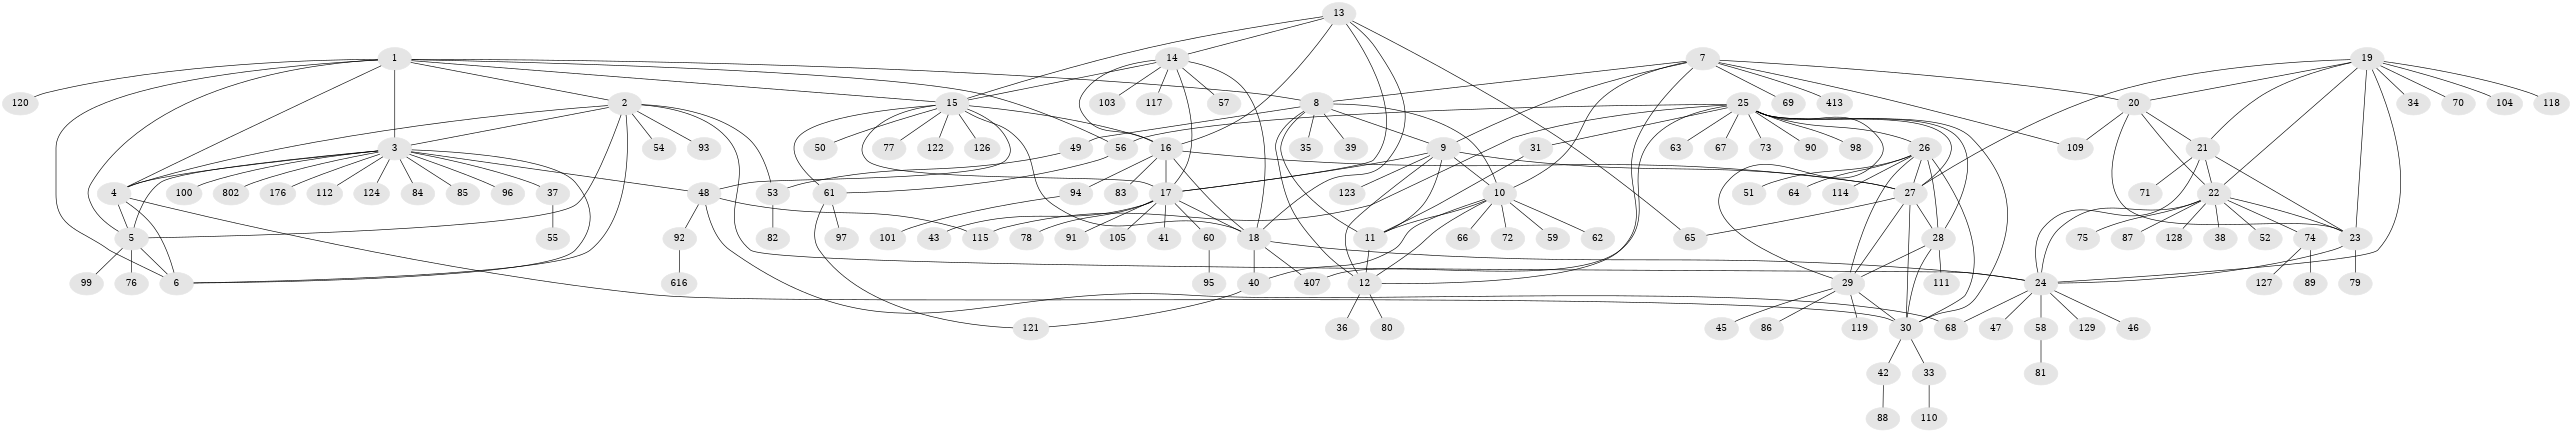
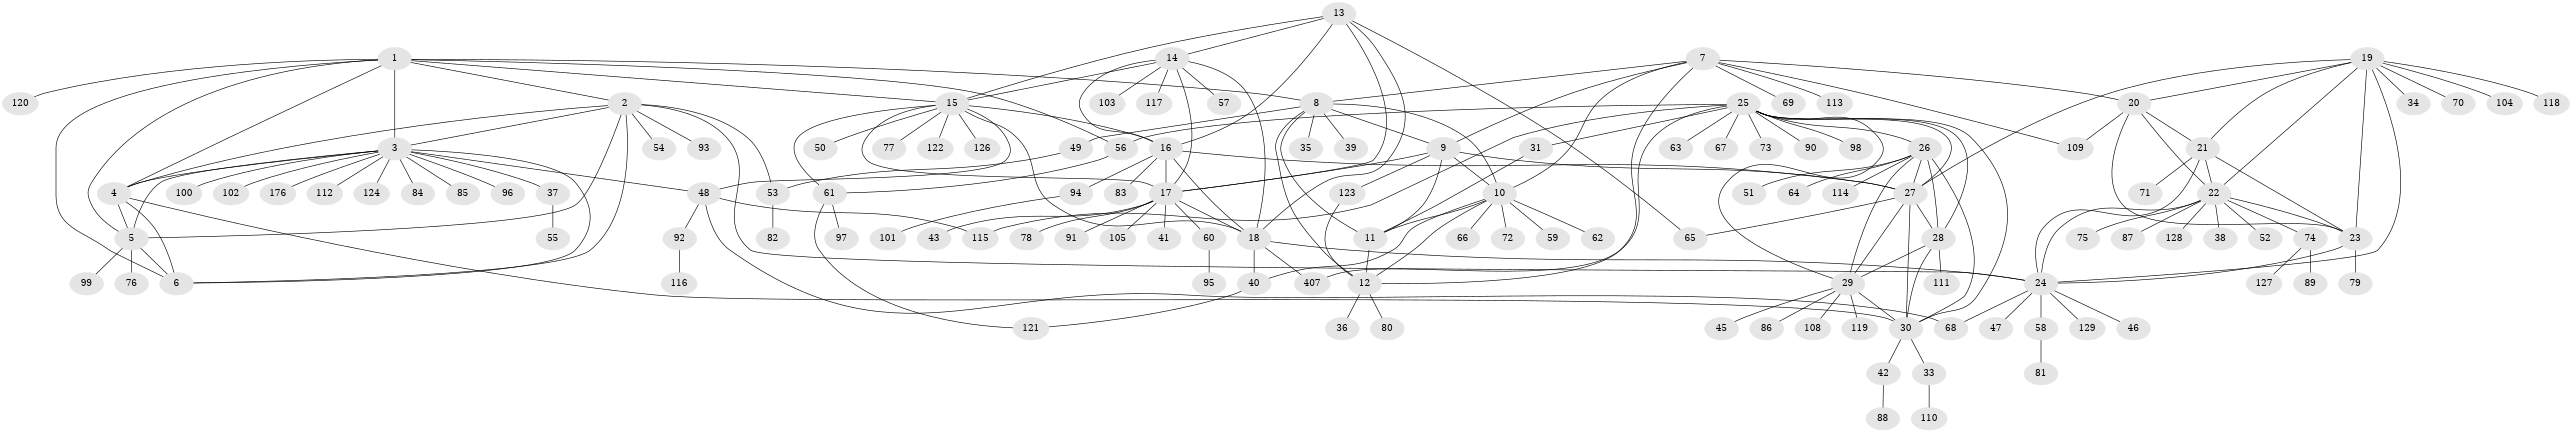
node "413": label "413" -> "113"
node "802": label "802" -> "102"
edge "9" -- "12": now "123" -- "12"
node "616": label "616" -> "116"
node "108": added
